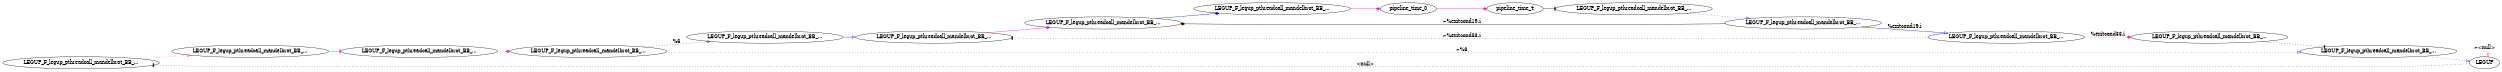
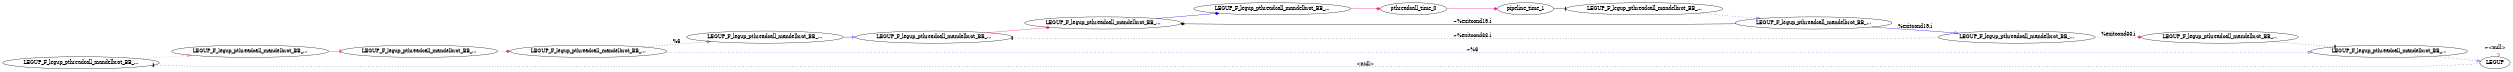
node "pipeline_time_0": label "pipeline_time_0" -> "pthreadcall_time_0"
node "pipeline_time_4": label "pipeline_time_4" -> "pipeline_time_1"
